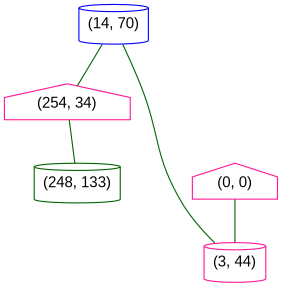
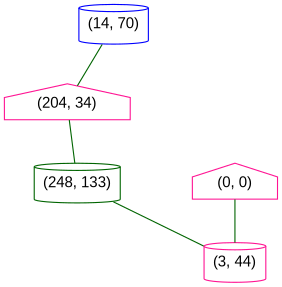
node "(254, 34)": label "(254, 34)" -> "(204, 34)"
edge "(14, 70)" -- "(3, 44)": now "(248, 133)" -- "(3, 44)"
